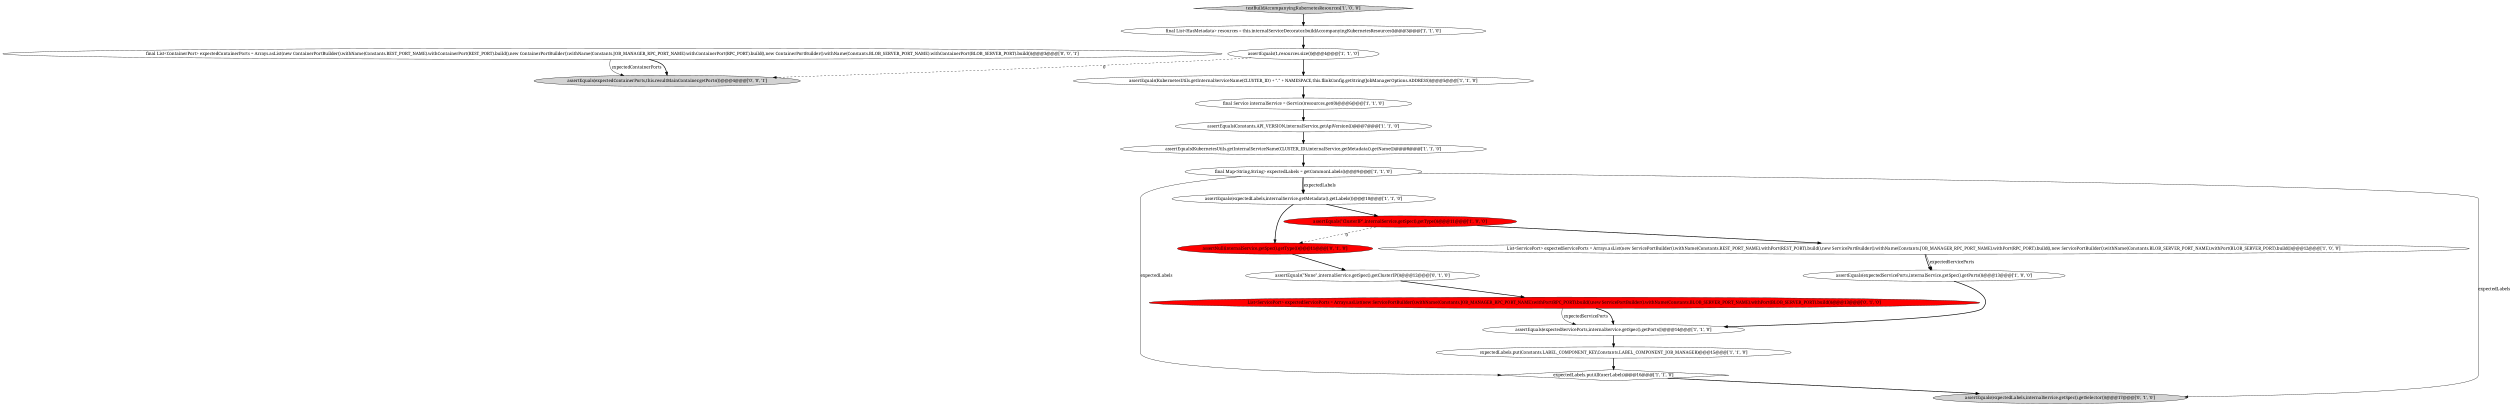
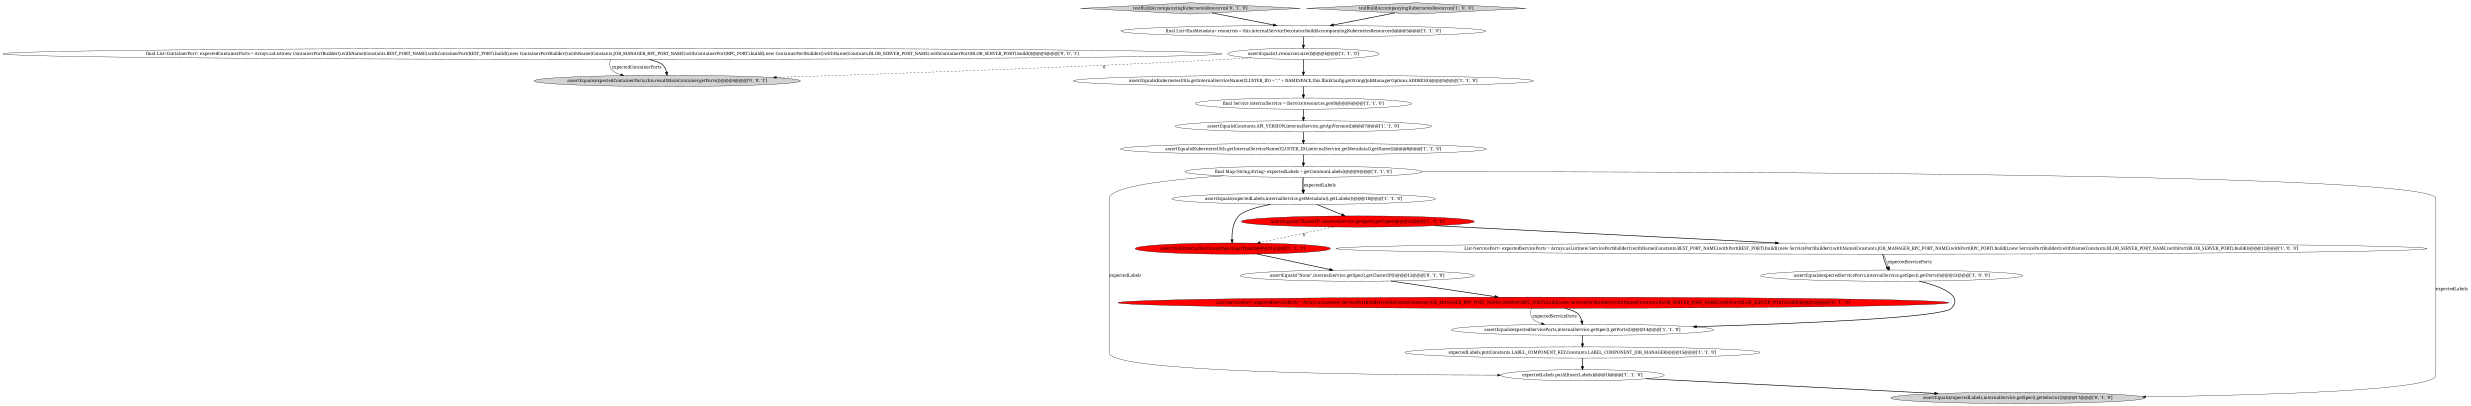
node "testBuildAccompanyingKubernetesResources['0', '1', '0']": added
node "expectedLabels.putAll(userLabels)@@@16@@@['1', '1', '0']": shape diamond -> ellipse
